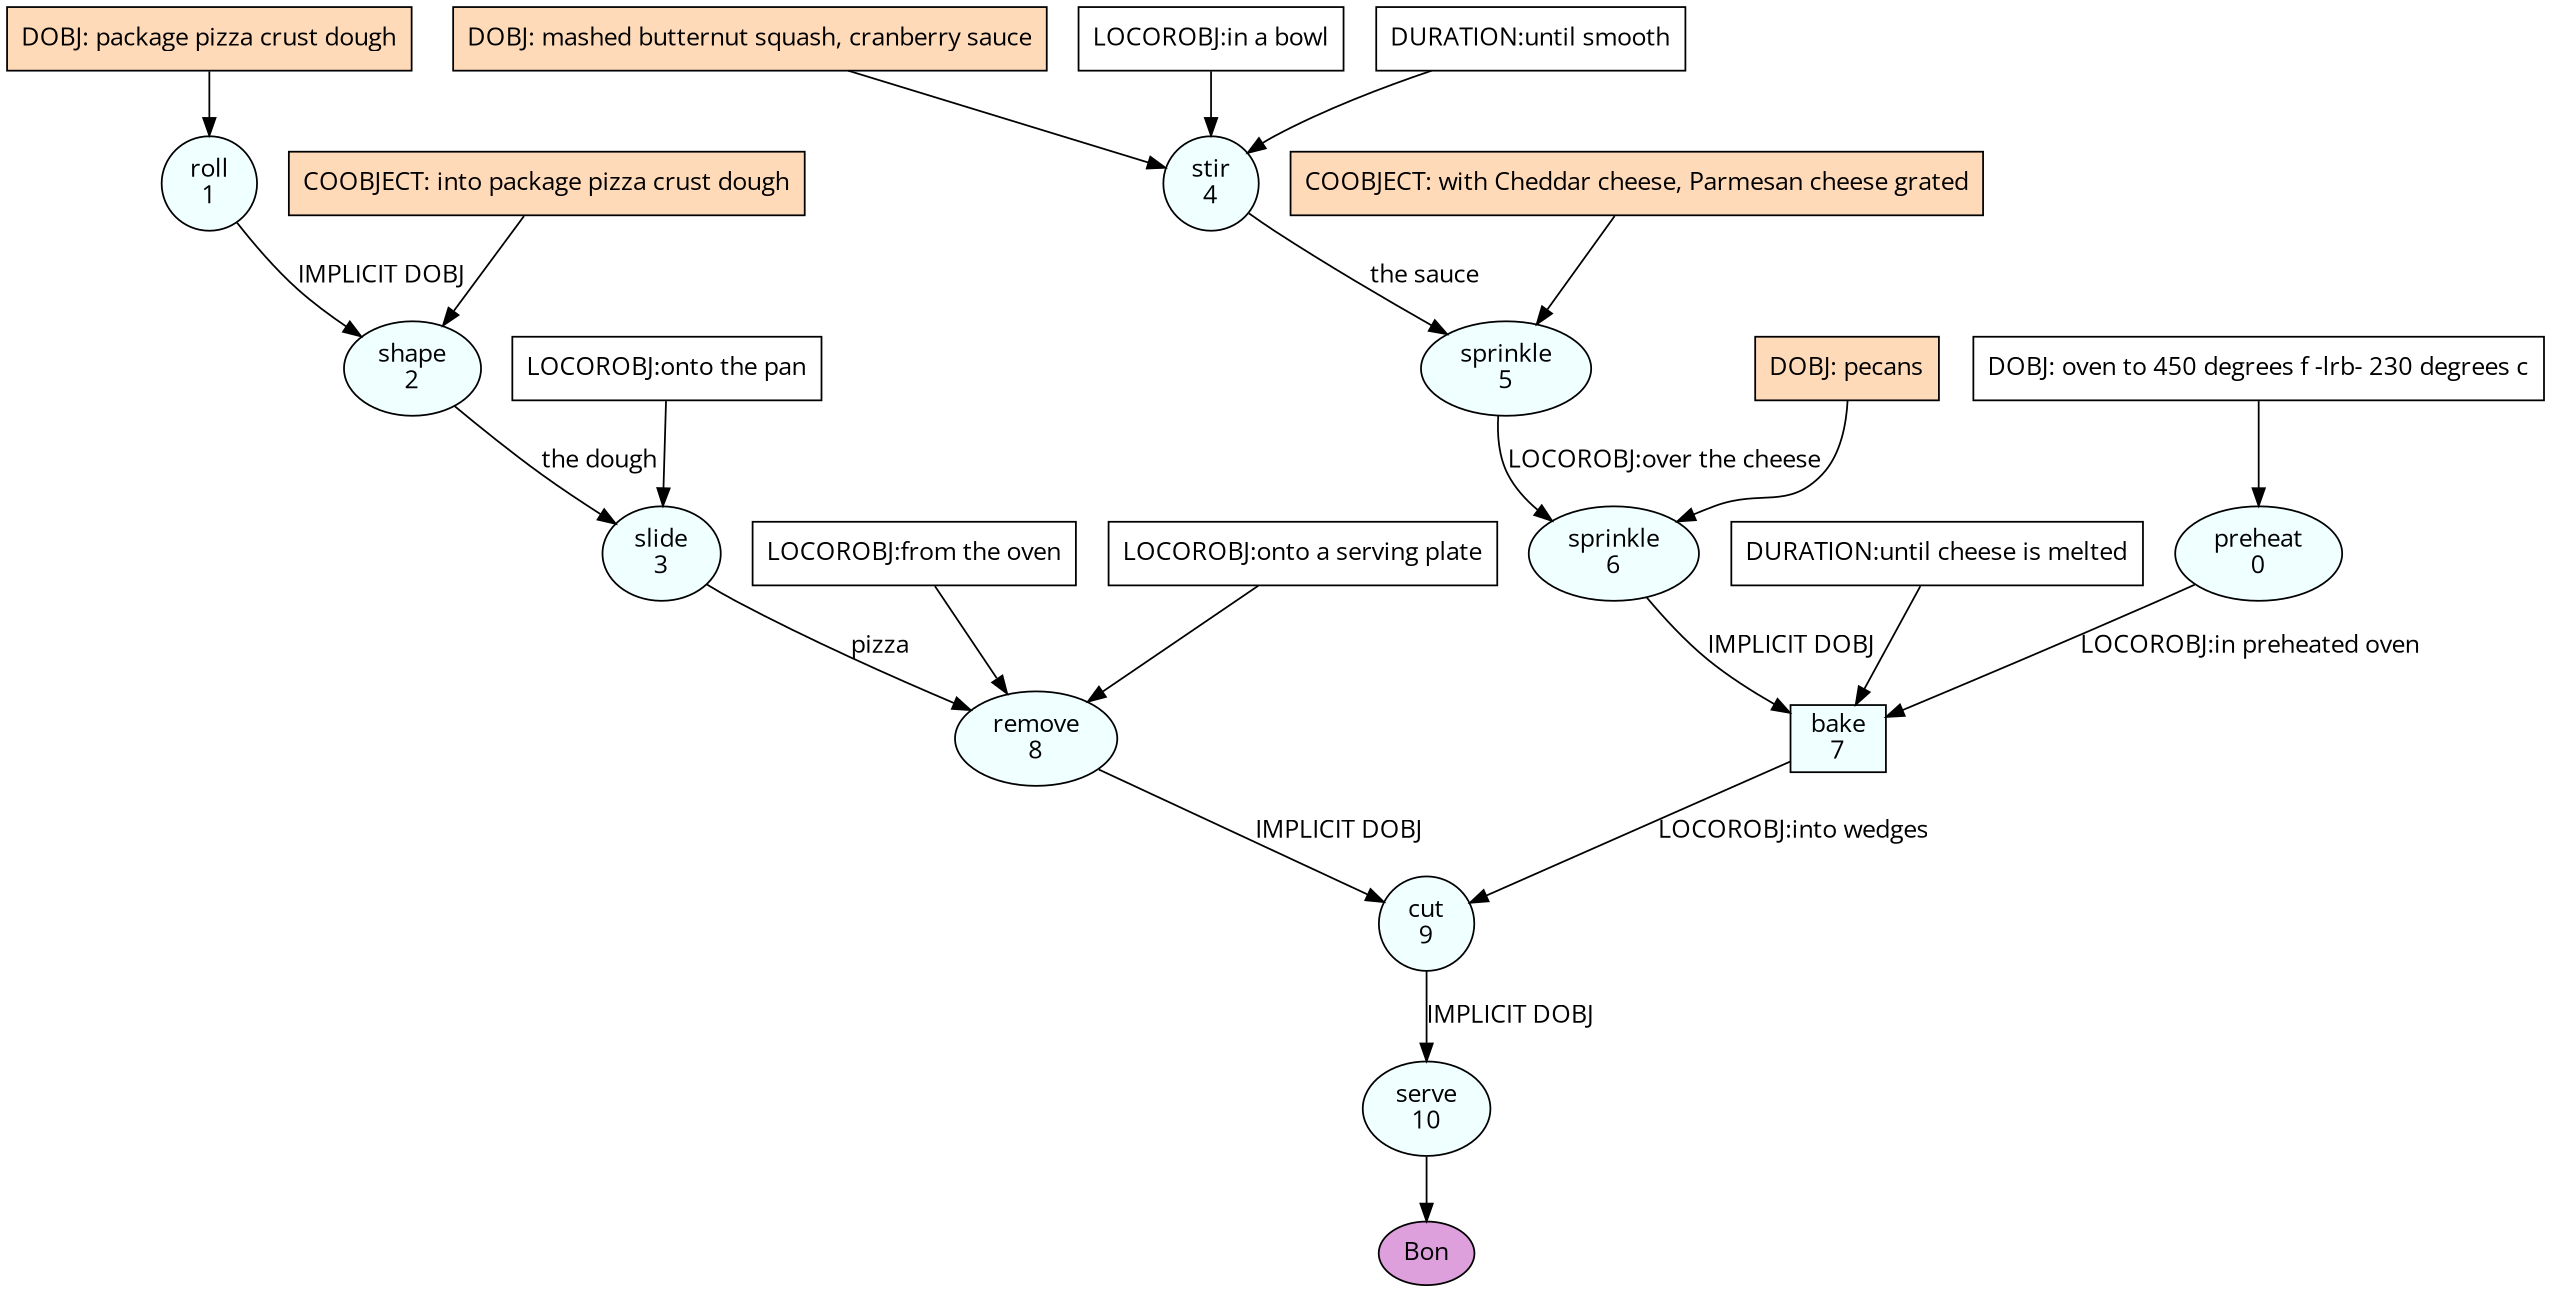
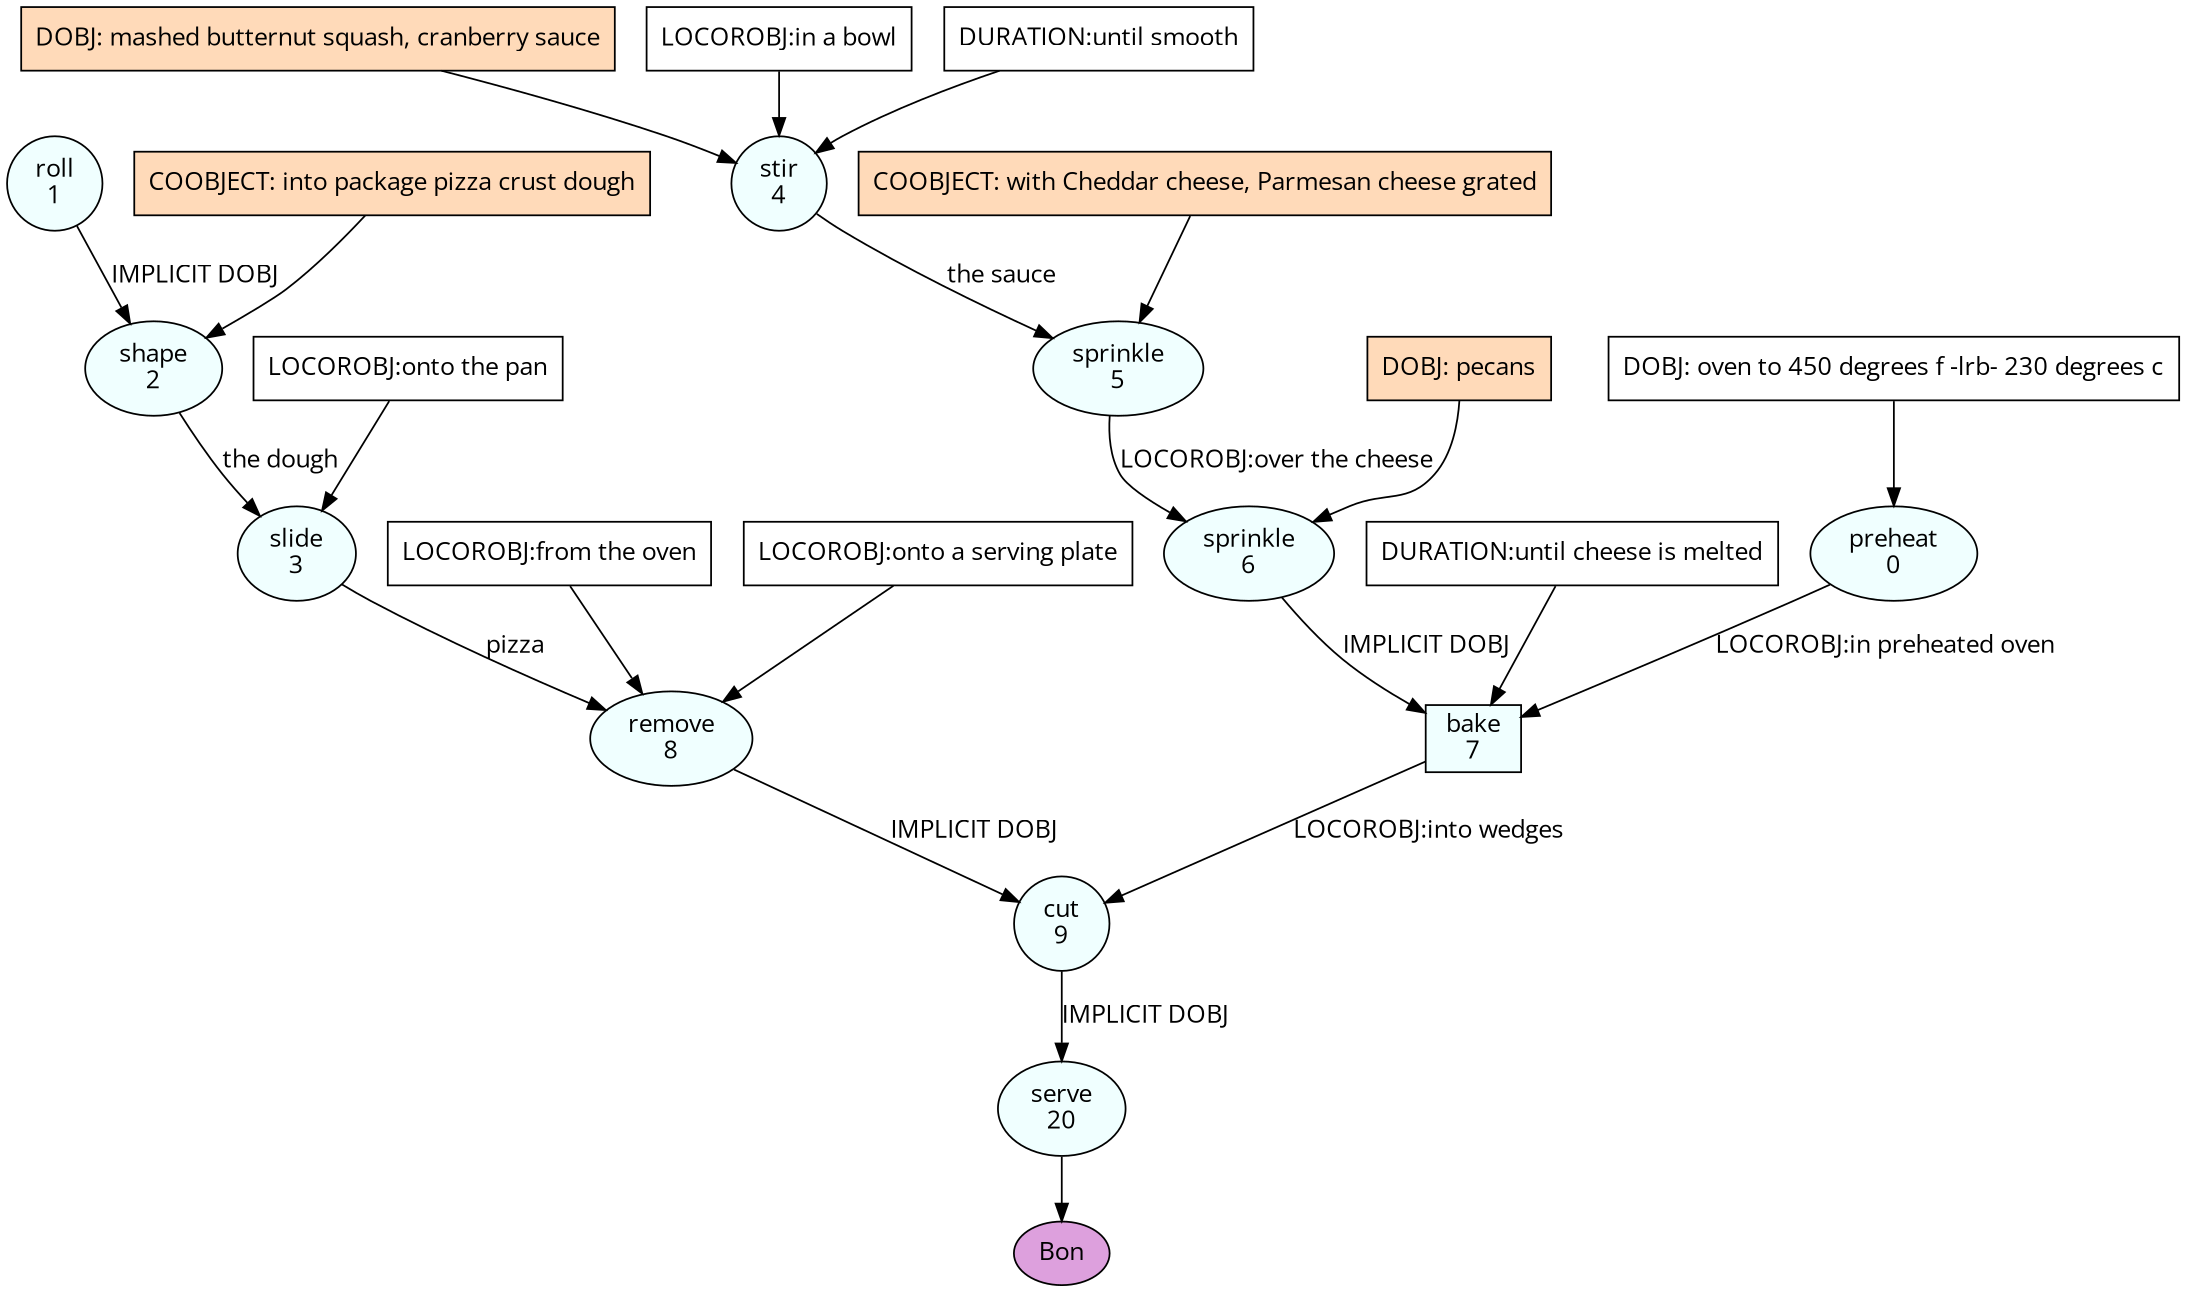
node "DOBJ: package pizza crust dough": removed
node "serve 10": label "serve 10" -> "serve 20"
